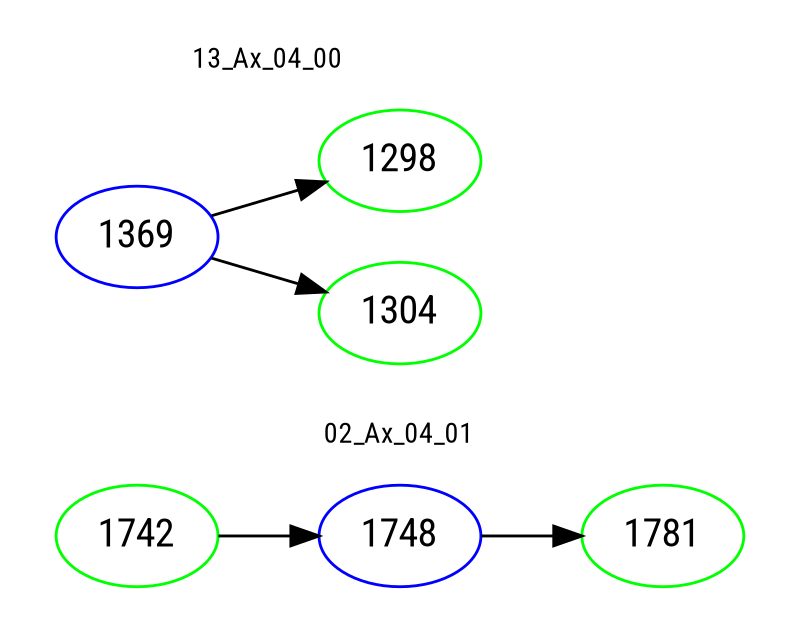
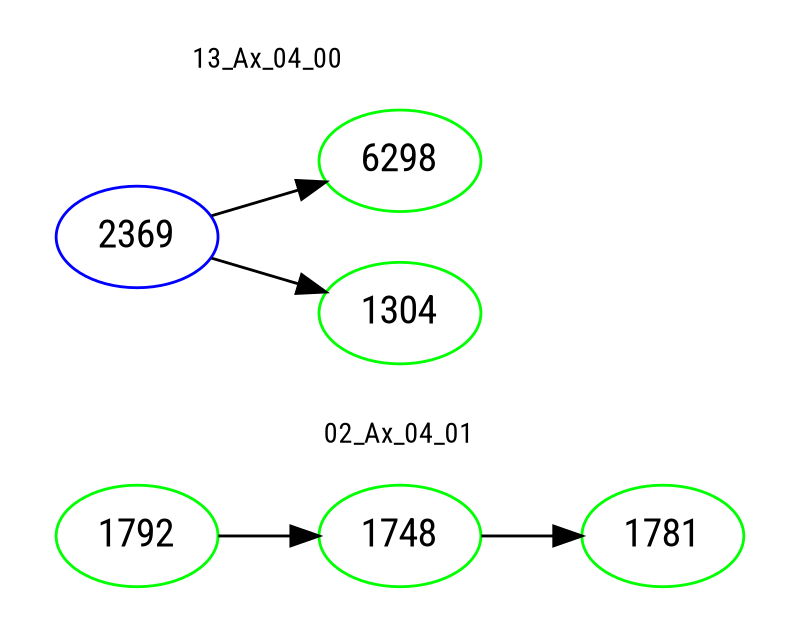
node "1298": label "1298" -> "6298"
node "1369": label "1369" -> "2369"
node "1742": label "1742" -> "1792"
node "1748": color blue -> green
